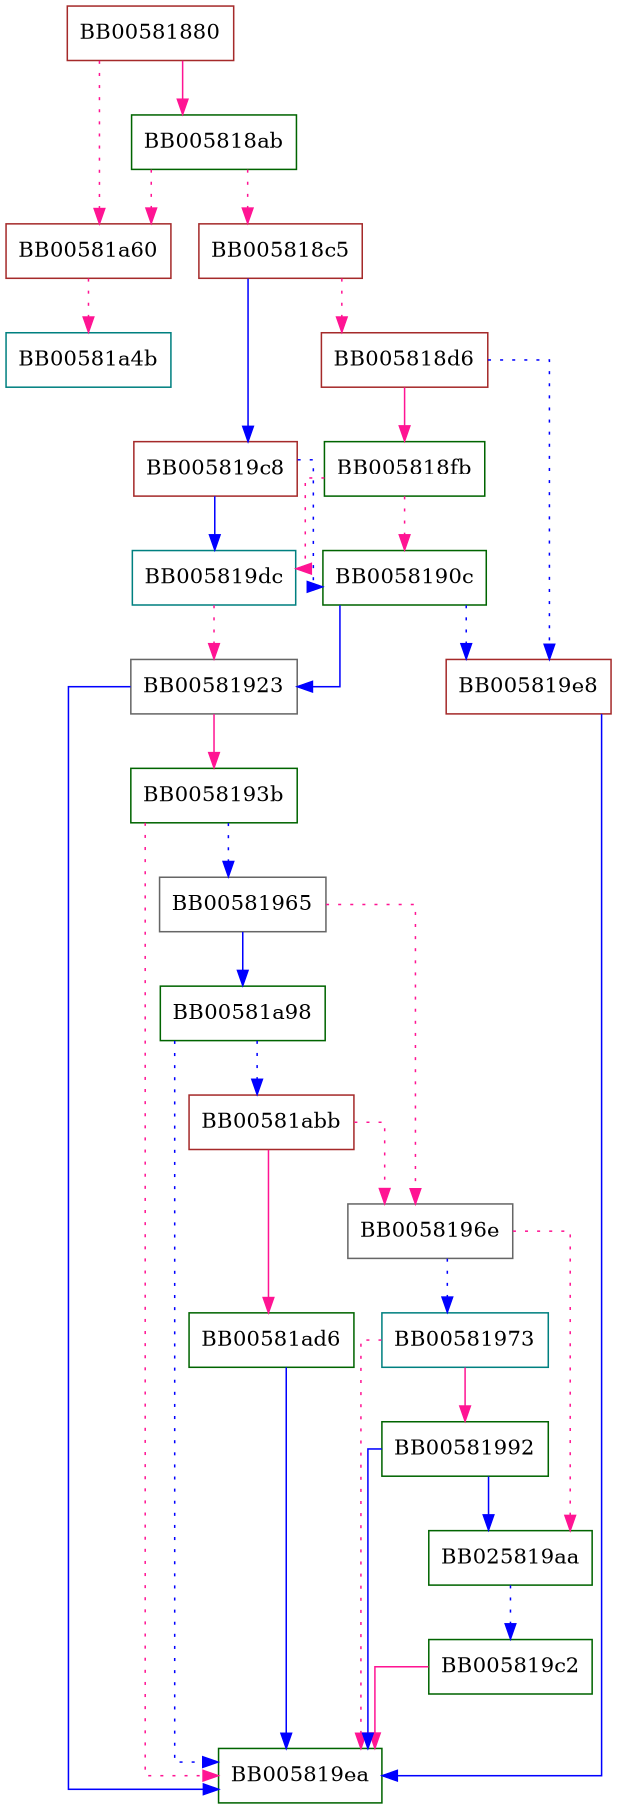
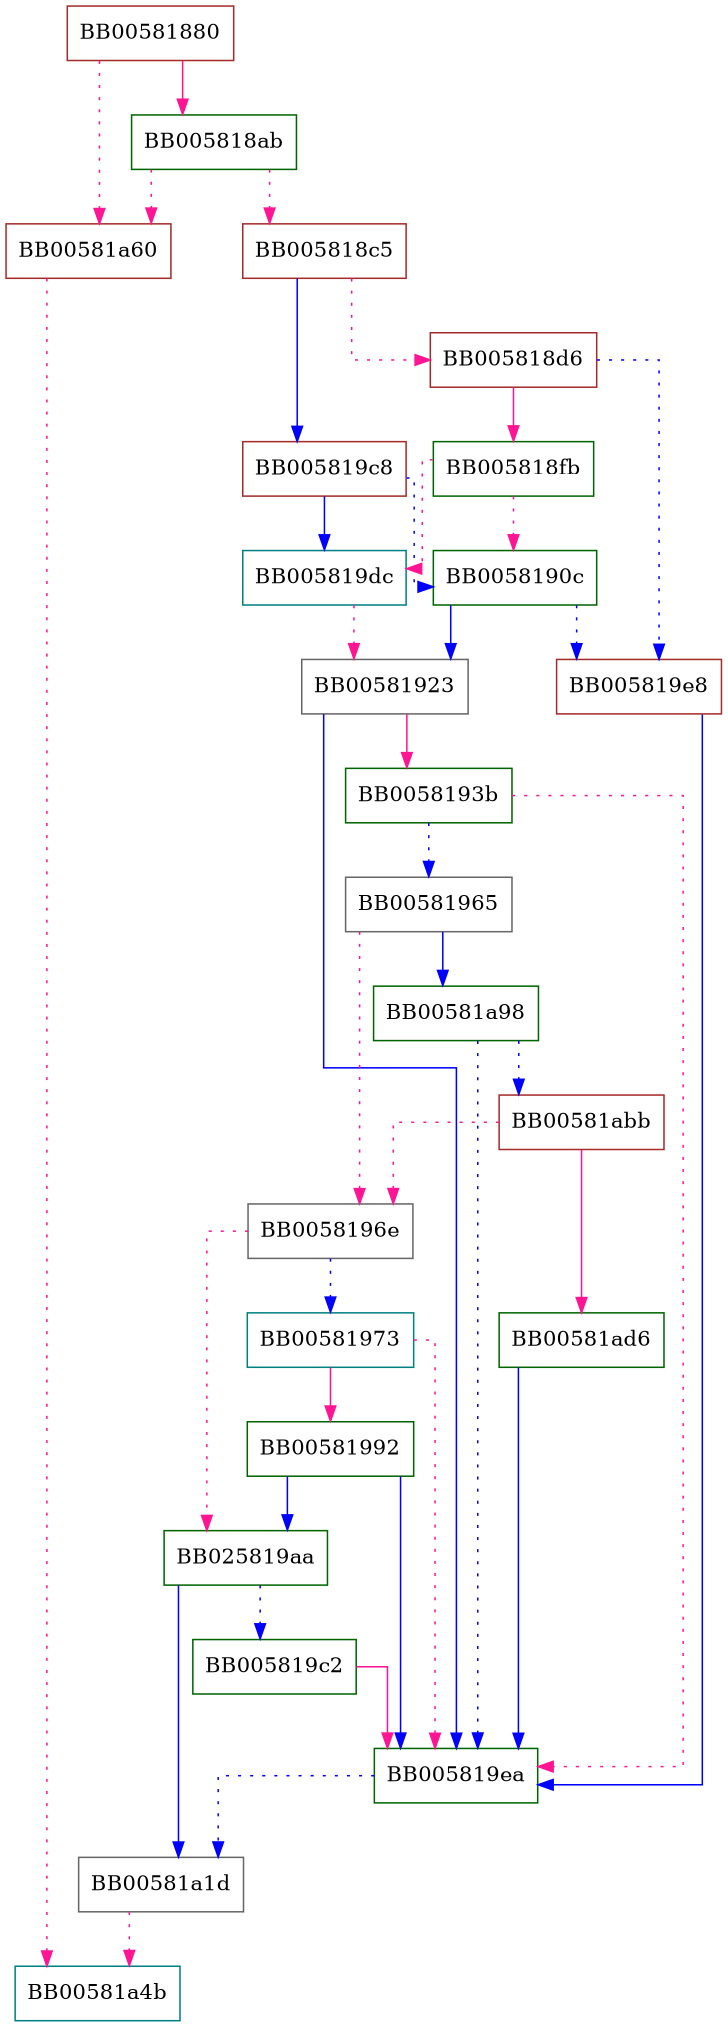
node "BB00581a1d": added
